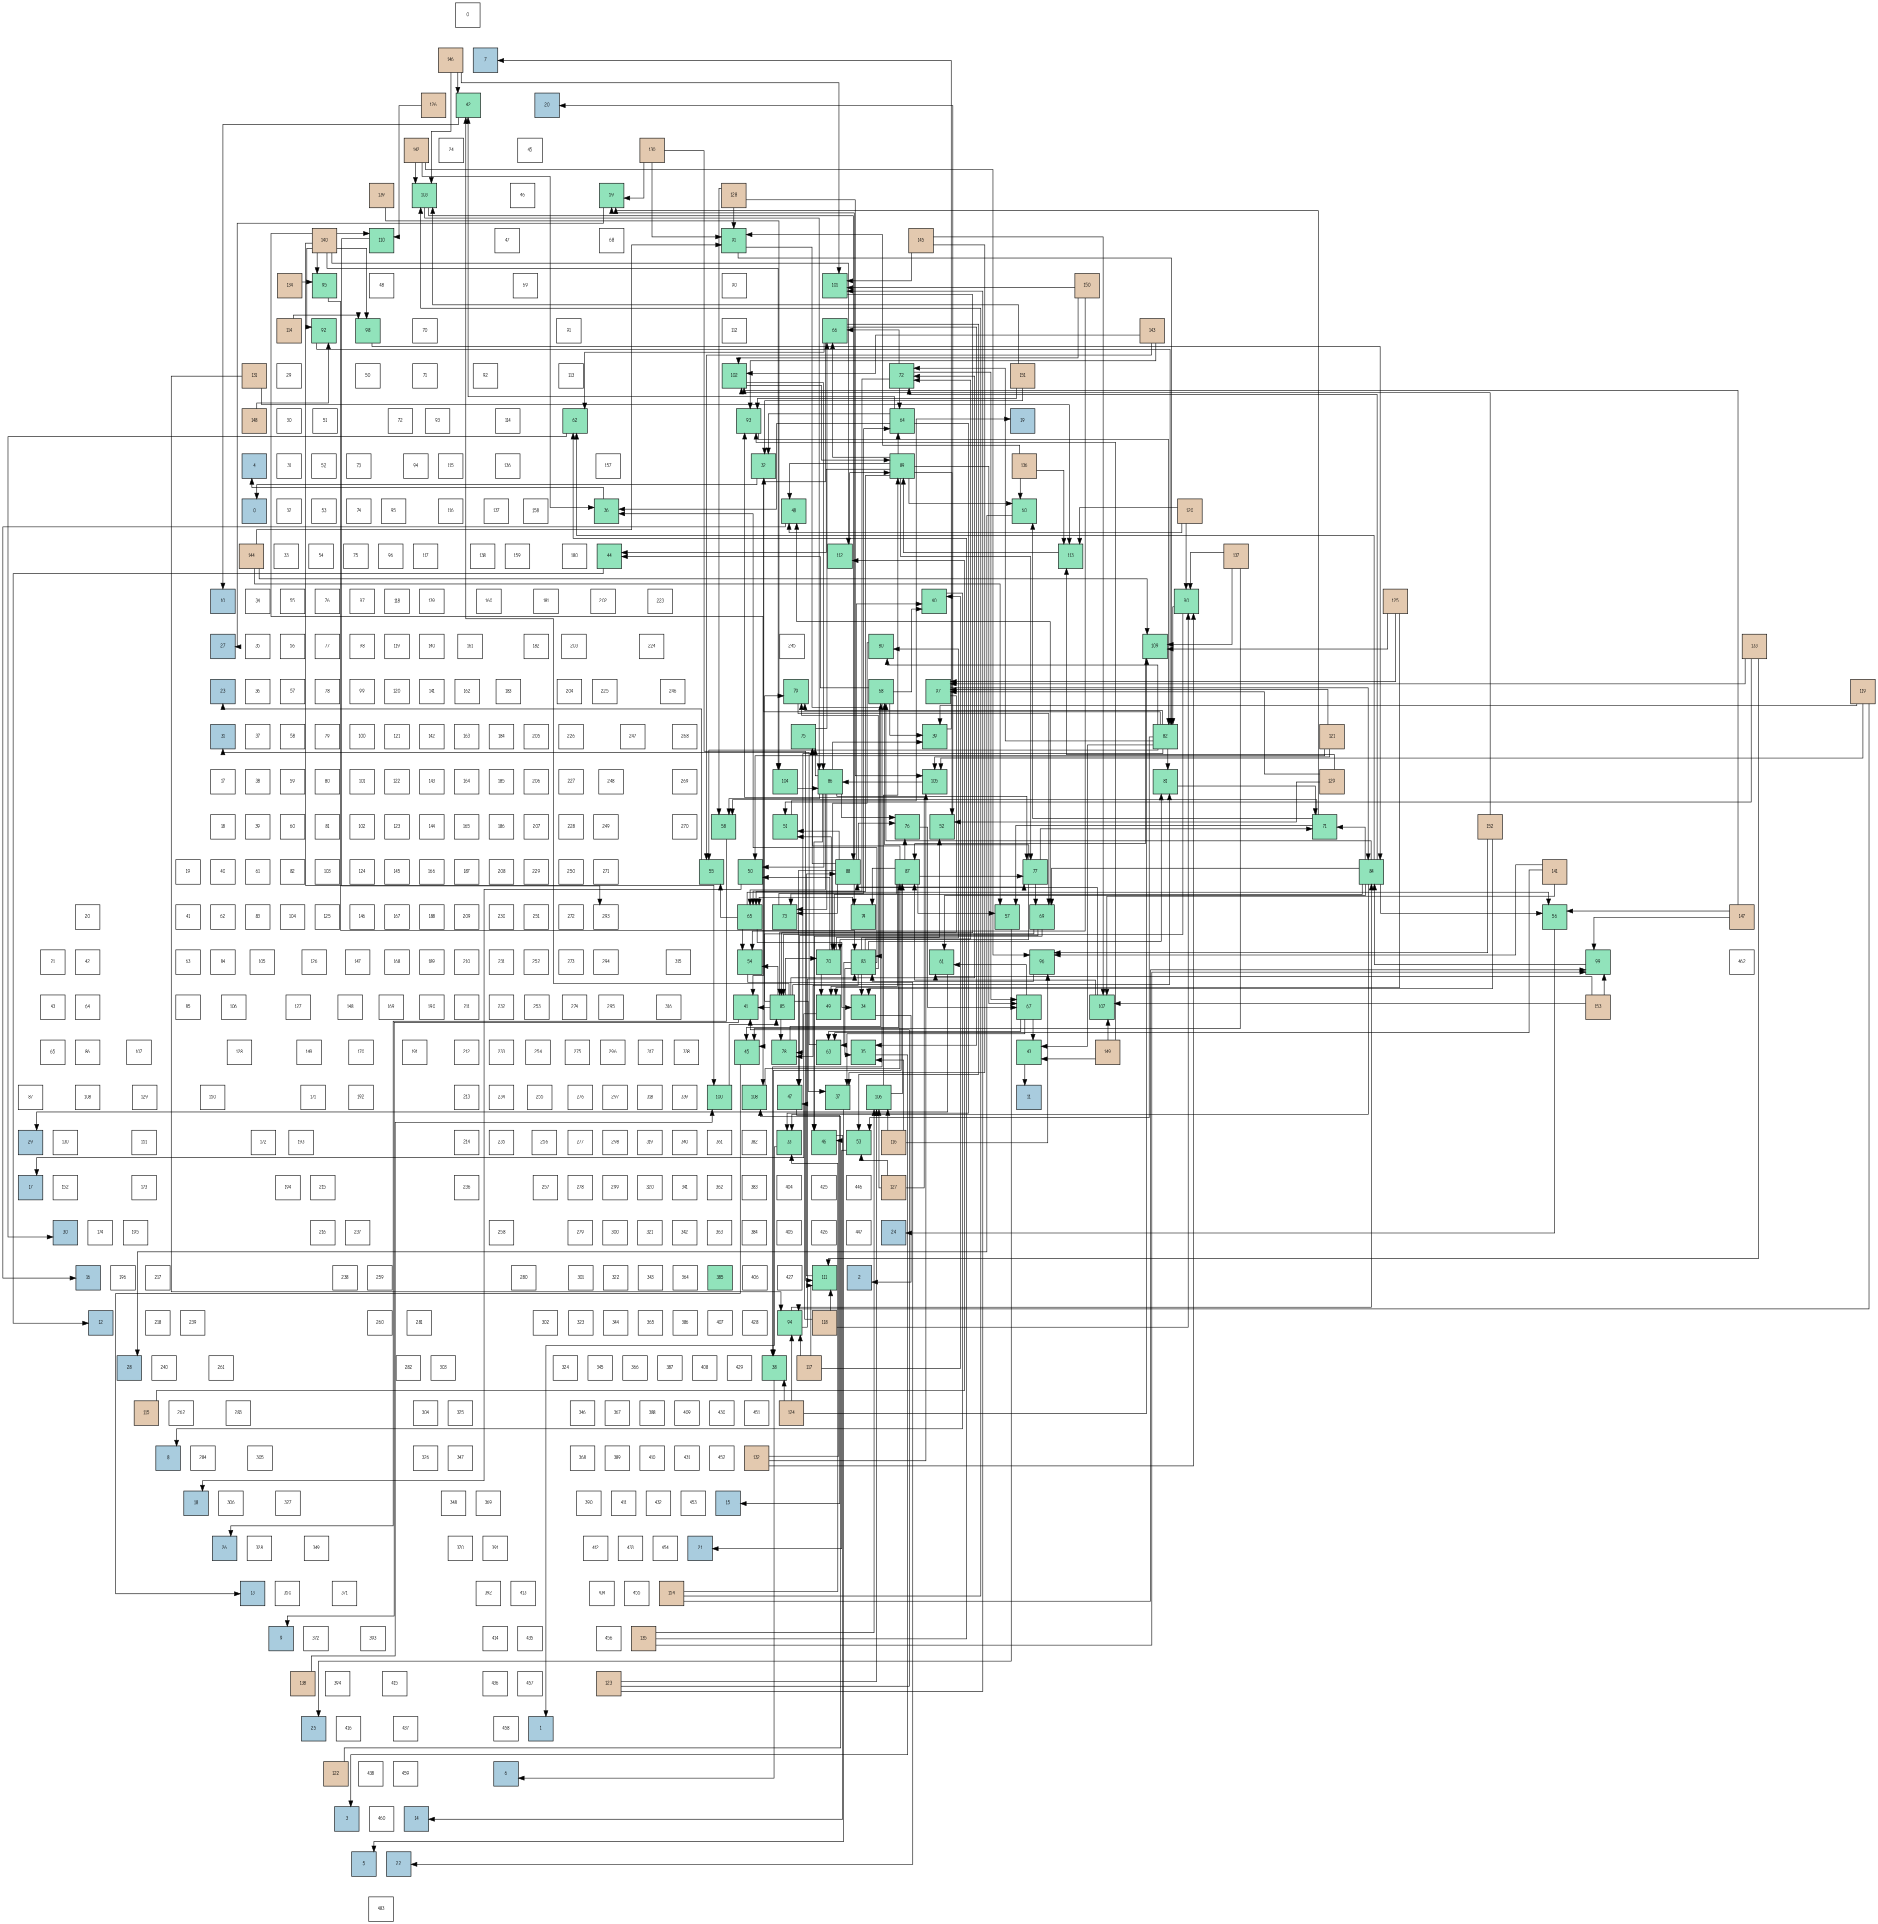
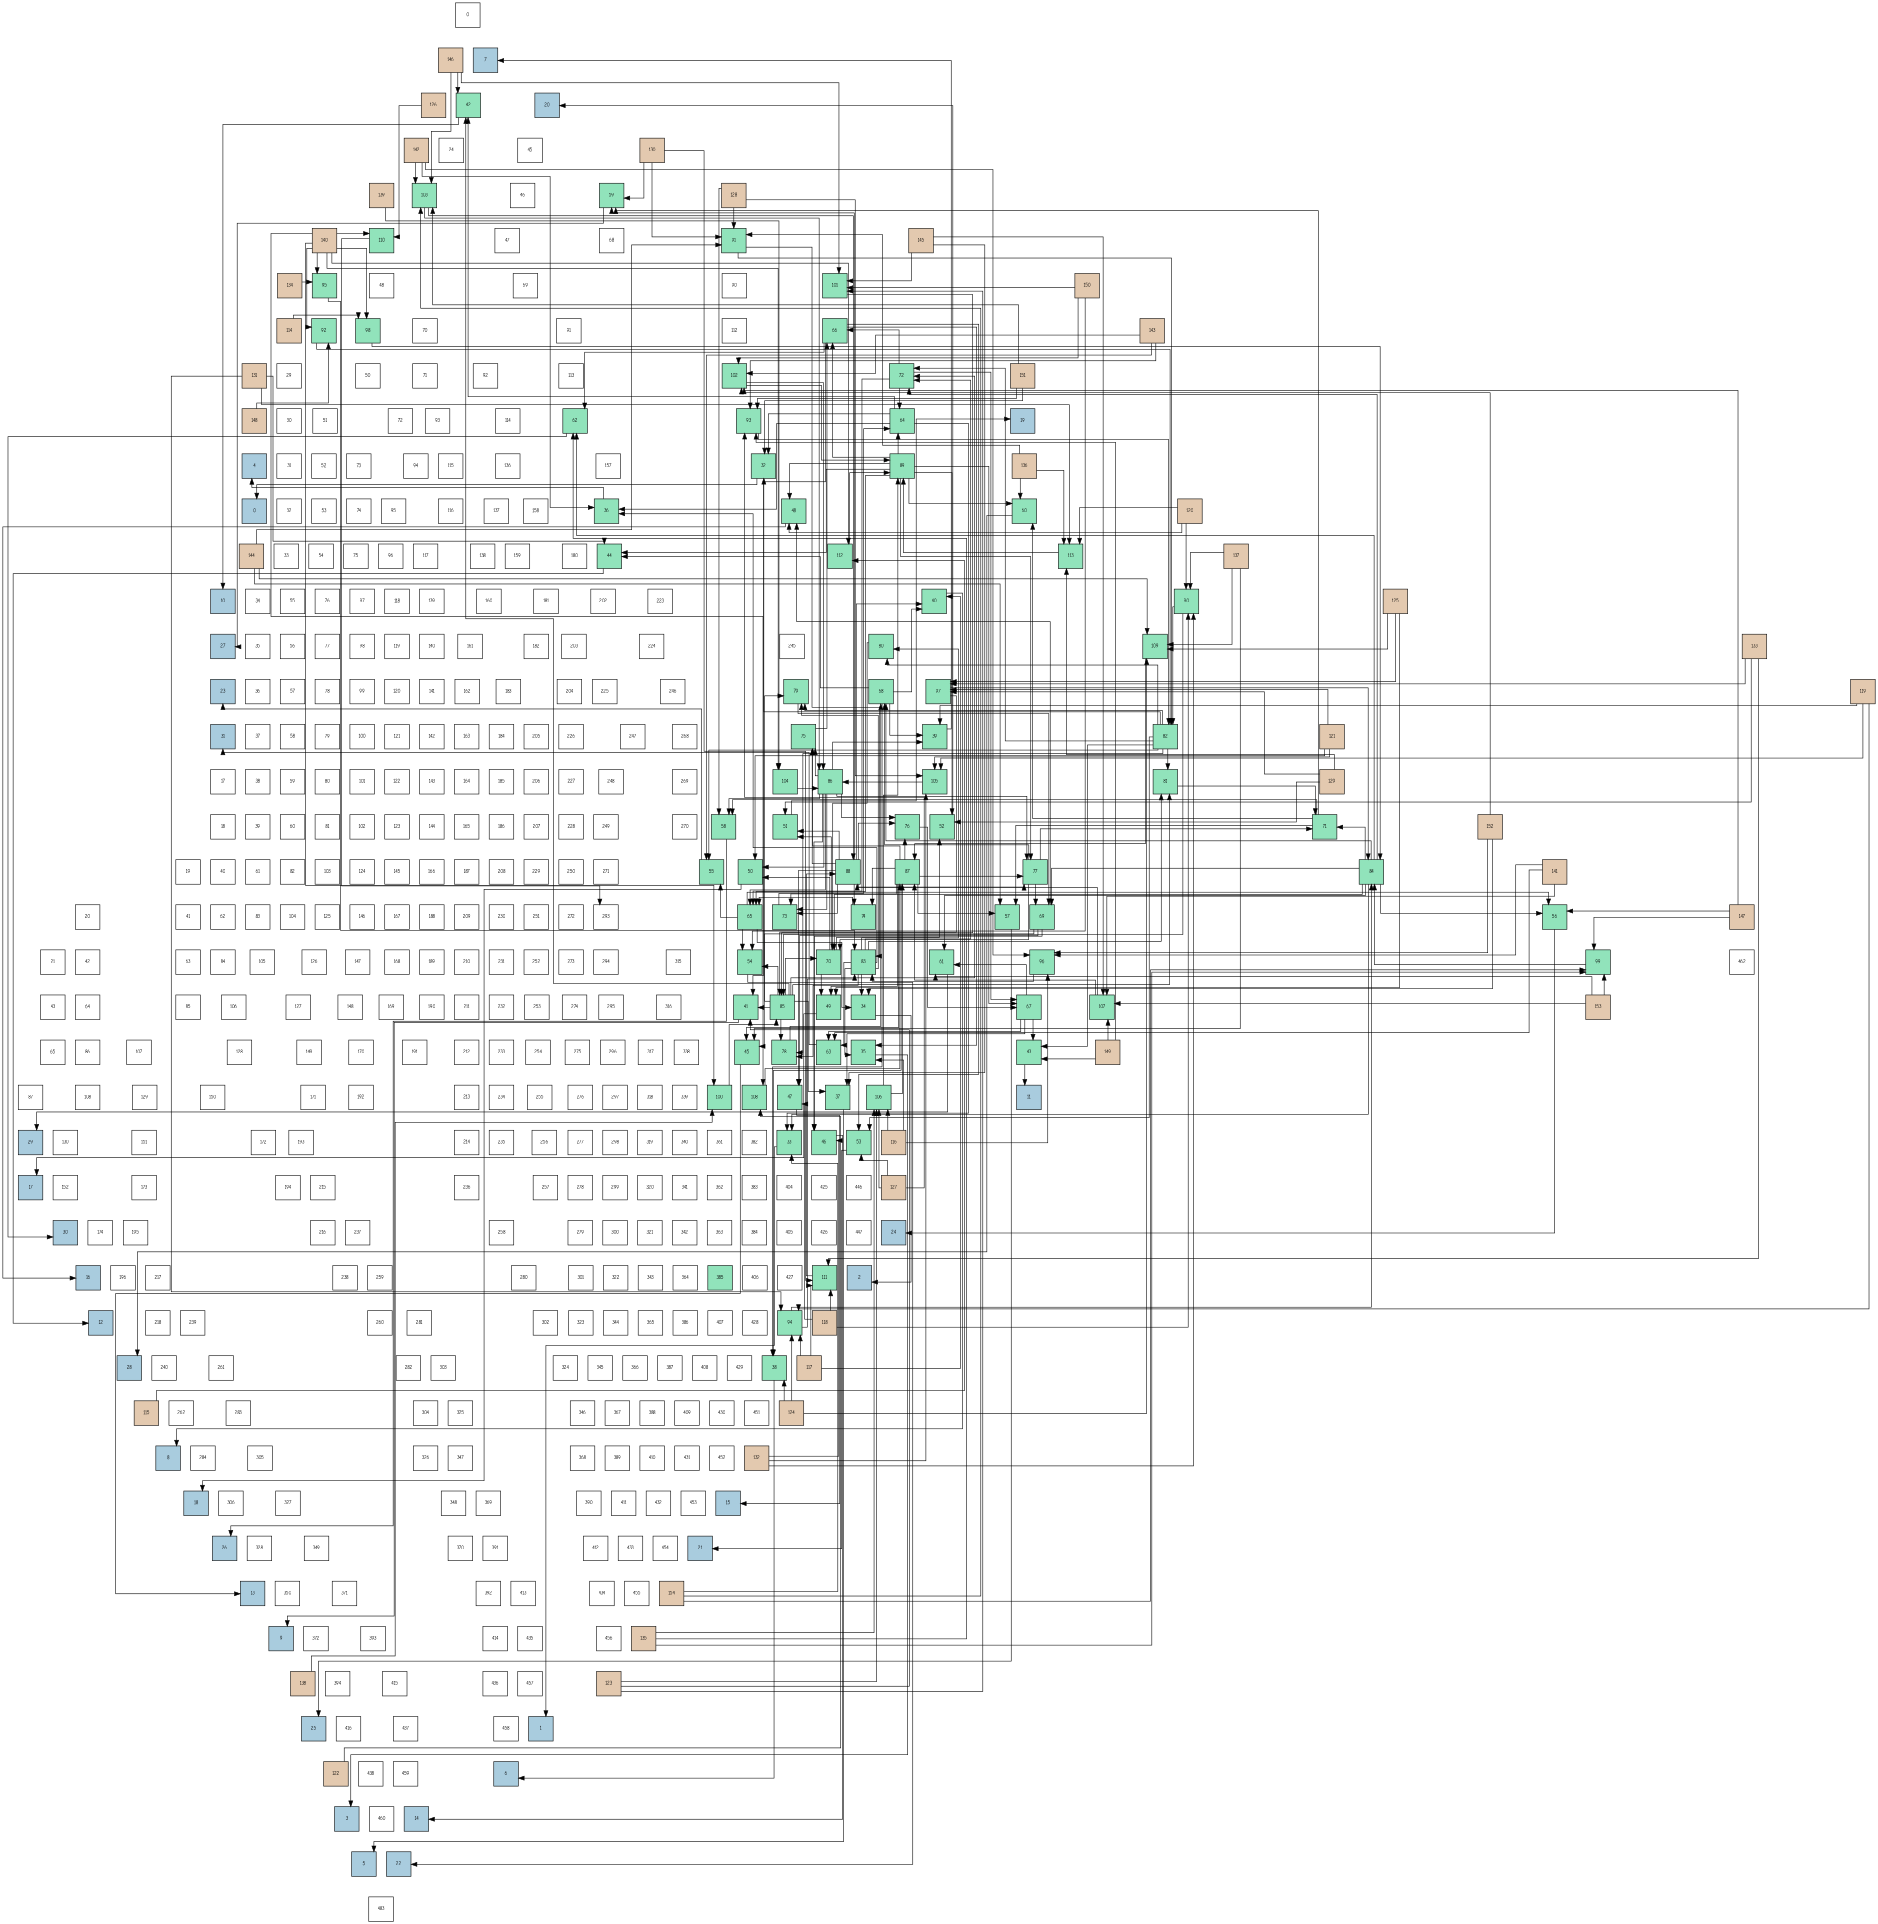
edge "131" -> "44": added
